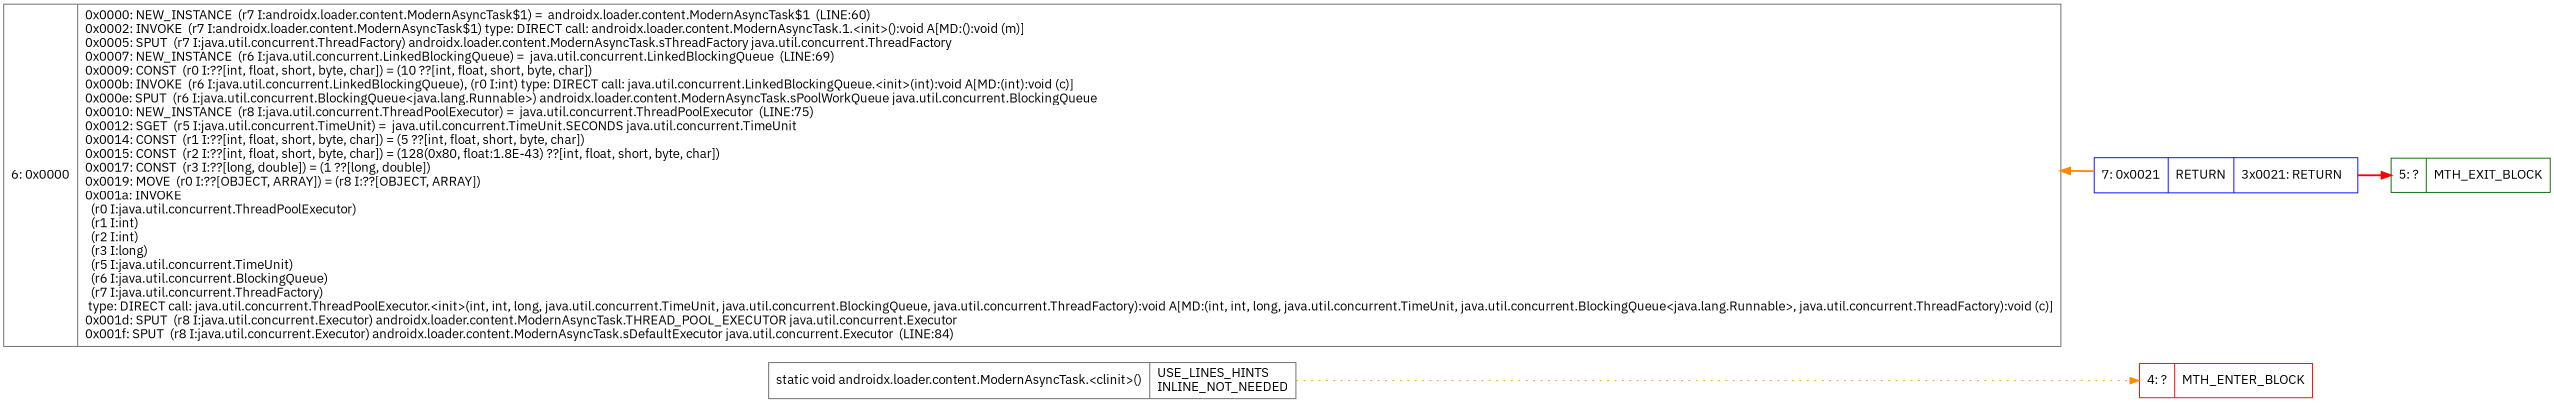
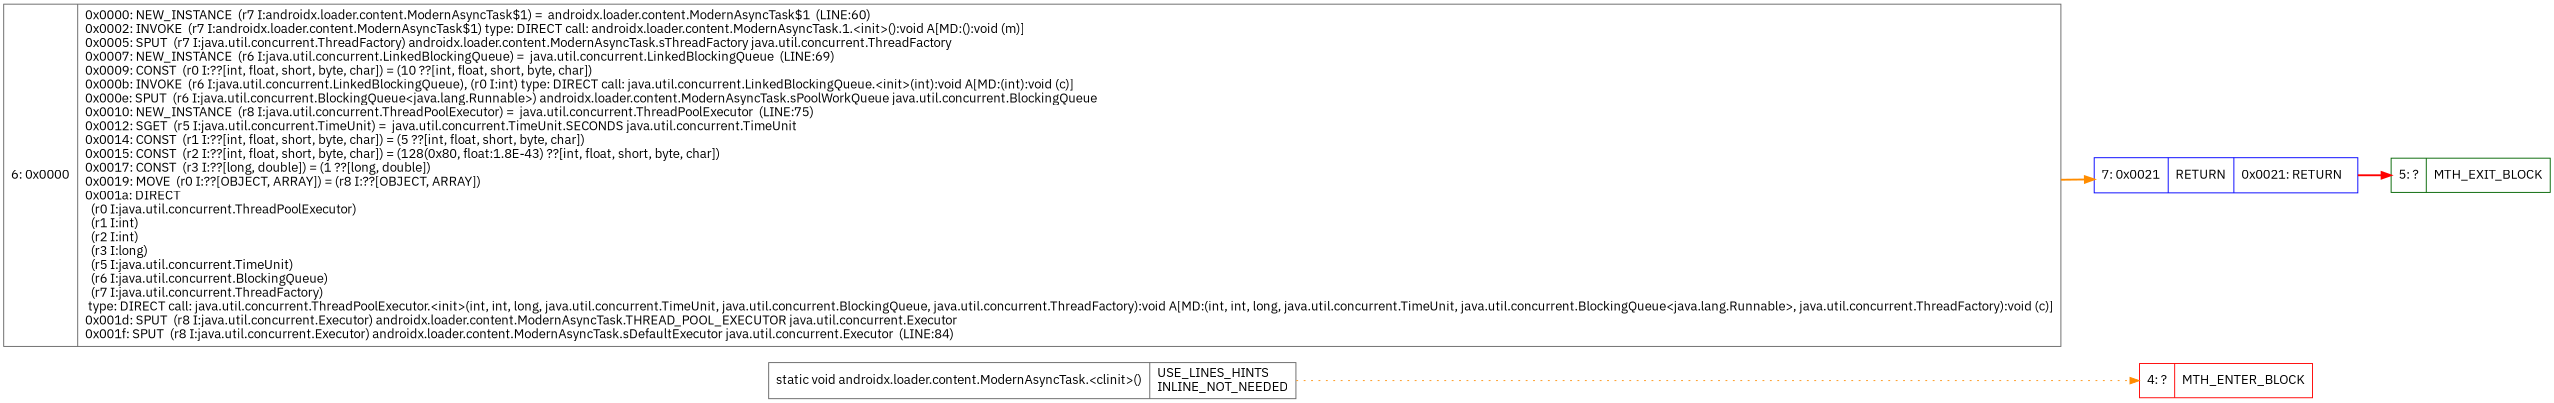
edge "7: 0x0021" -> "6: 0x0000": reversed
node "7: 0x0021": text "3x0021: RETURN" -> "0x0021: RETURN"
node "6: 0x0000": text "0x001a: INVOKE" -> "0x001a: DIRECT"
